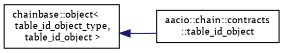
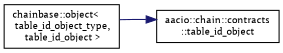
edge "aacio::chain::contracts ::table_id_object" -> "chainbase::object< table_id_object_type, table_id_object >": reversed
